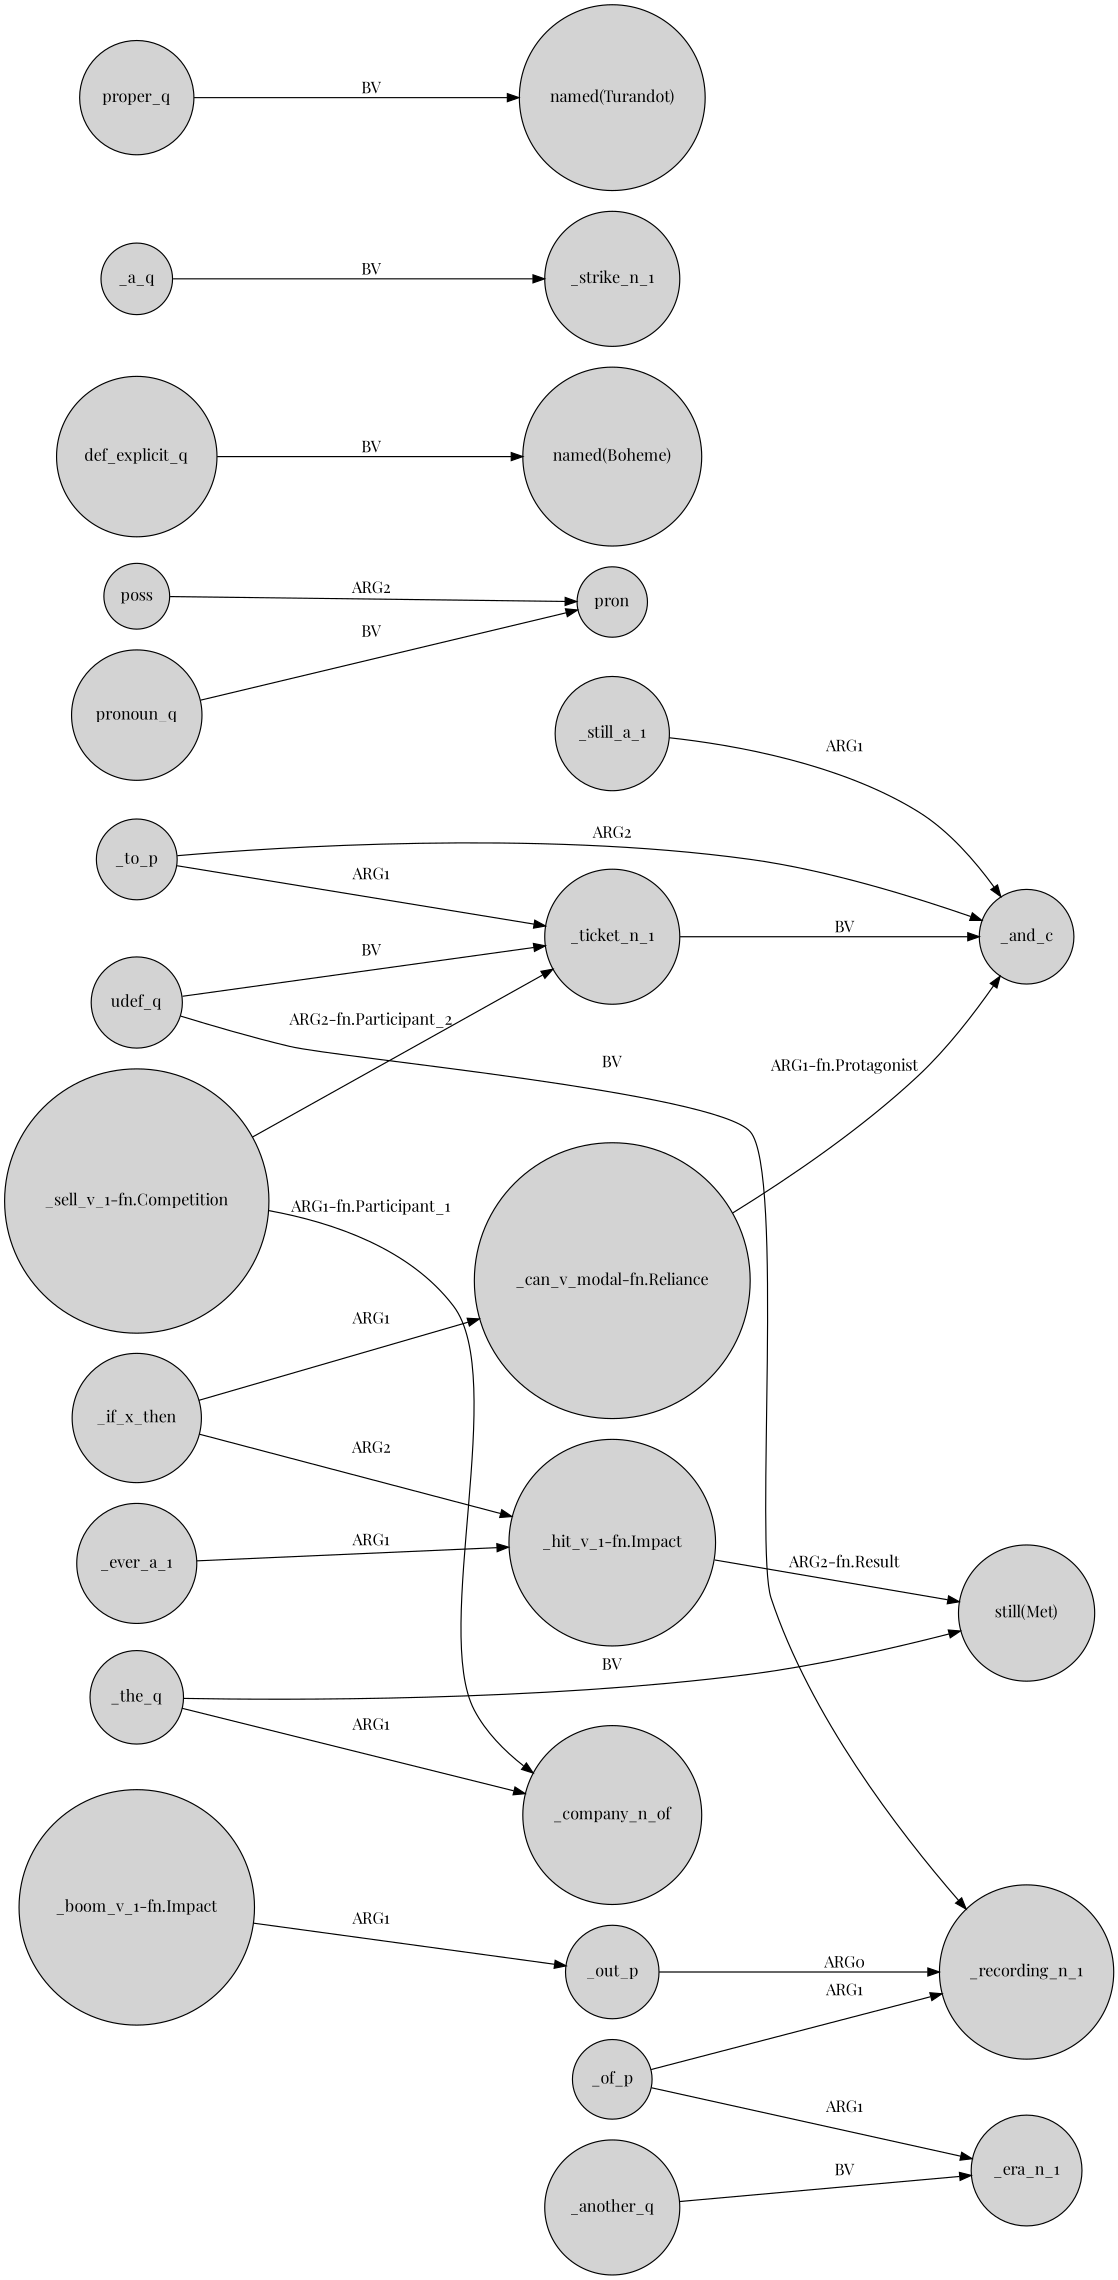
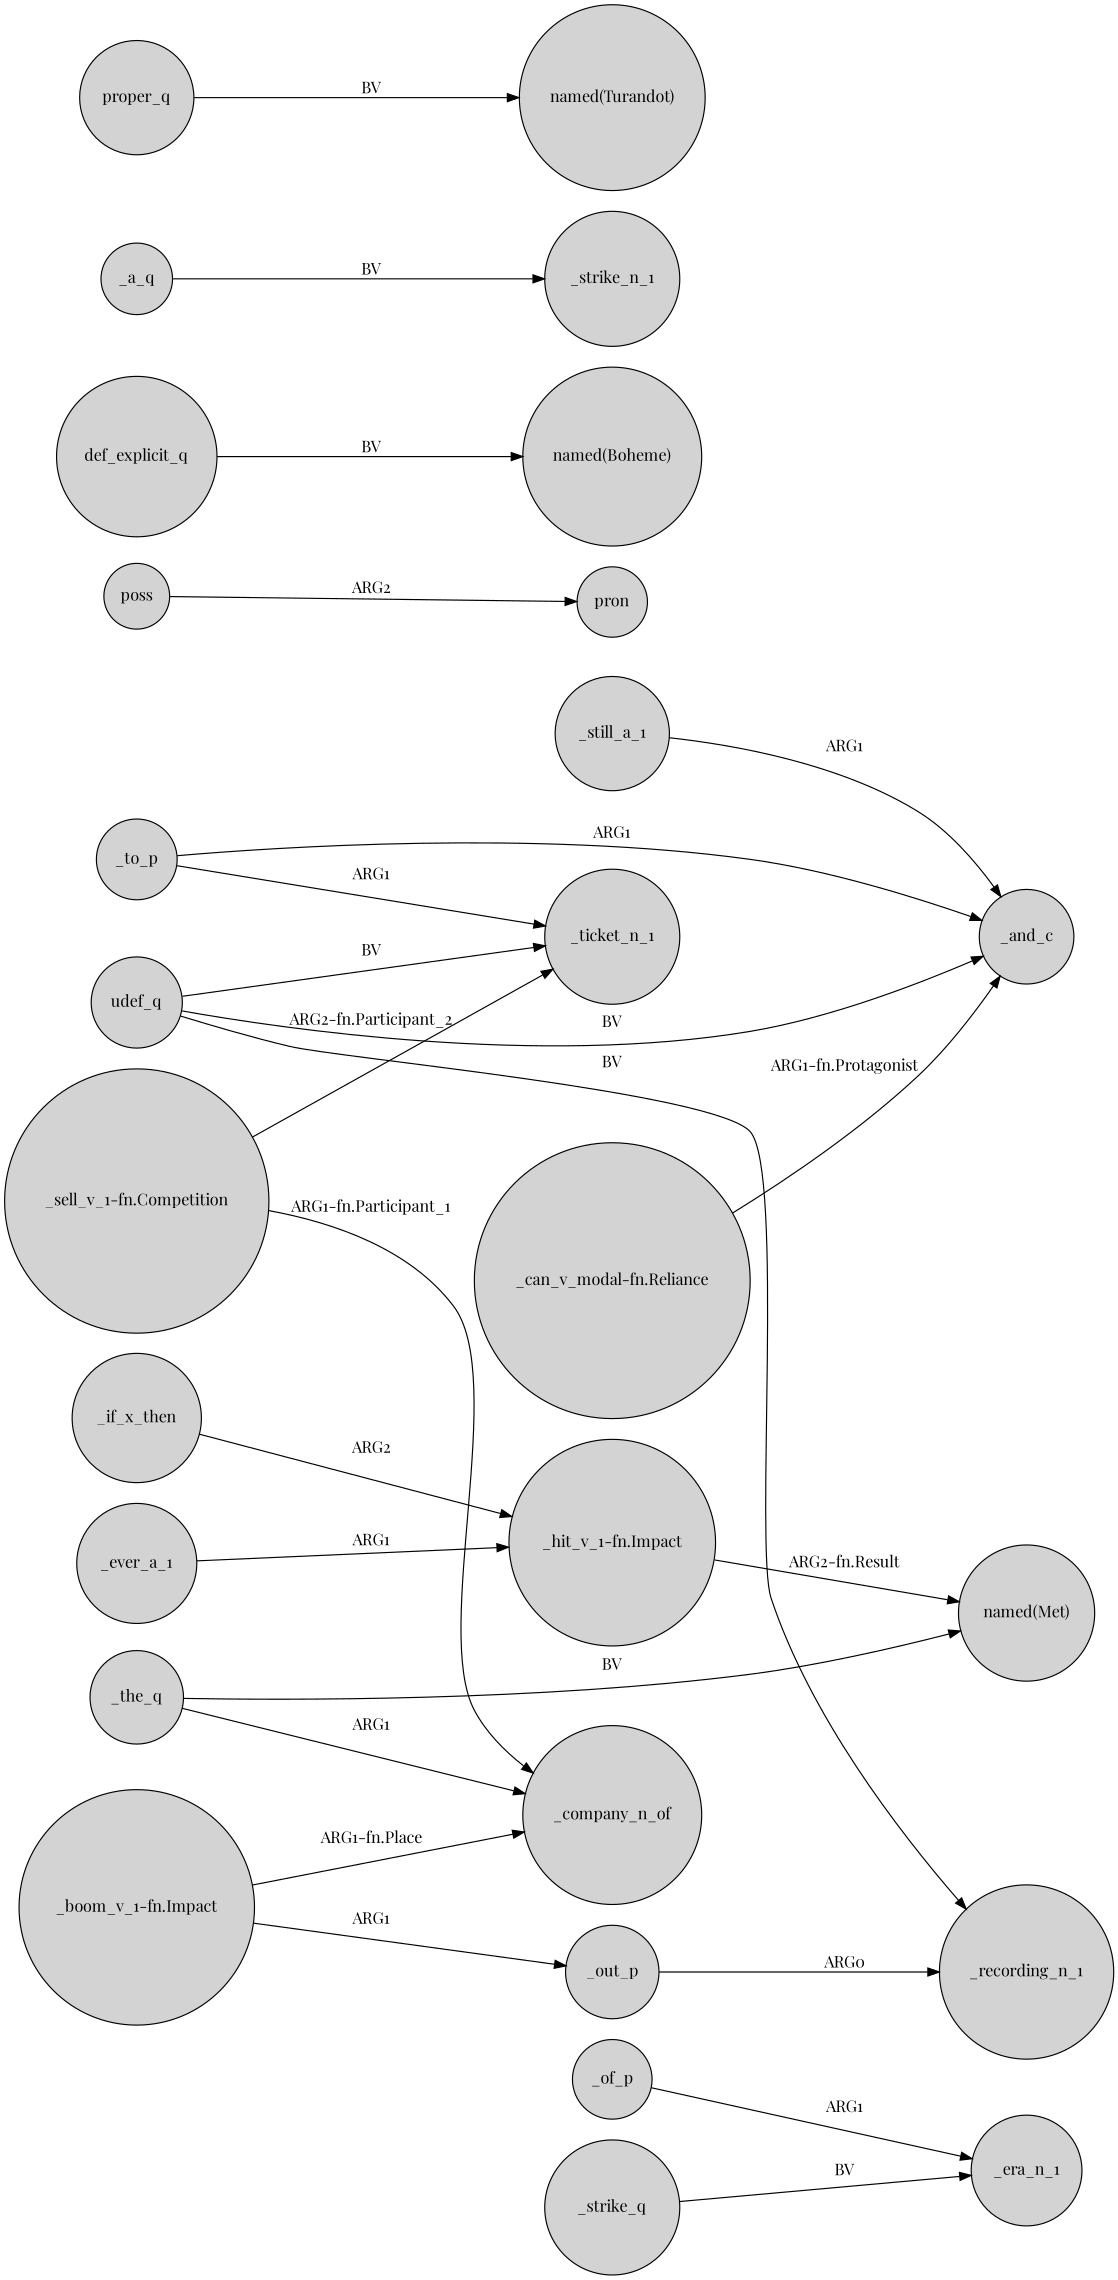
node "pronoun_q": removed
edge "_to_p" -> "_and_c": label "ARG2" -> "ARG1"
edge "_ticket_n_1" -> "_and_c": now "udef_q" -> "_and_c"
edge "_if_x_then" -> "_can_v_modal-fn.Reliance": removed, label "ARG1"
node "still(Met)": label "still(Met)" -> "named(Met)"
edge "_boom_v_1-fn.Impact" -> "_company_n_of": added, label "ARG1-fn.Place"
edge "_of_p" -> "_recording_n_1": removed, label "ARG1"
node "_another_q": label "_another_q" -> "_strike_q"
